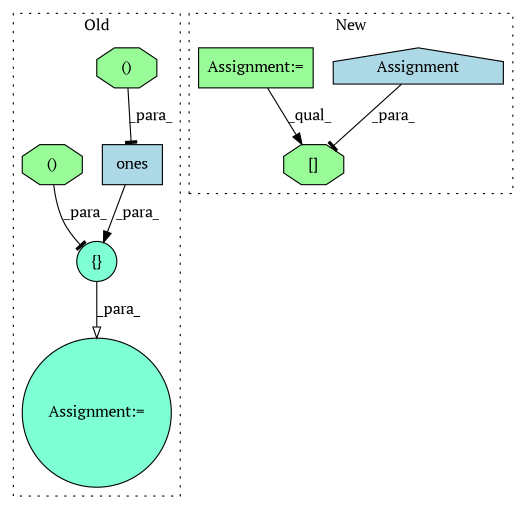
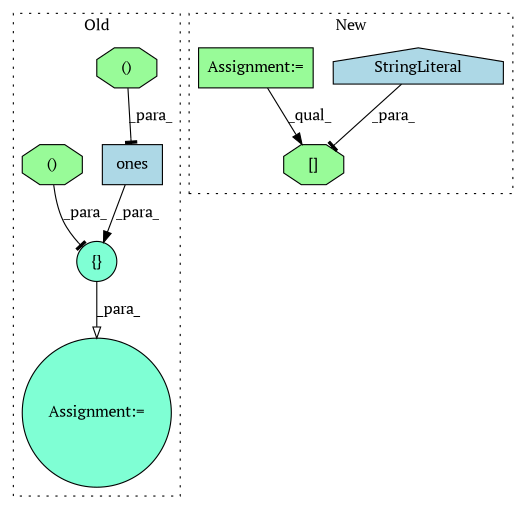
node "Assignment": label "Assignment" -> "StringLiteral"
